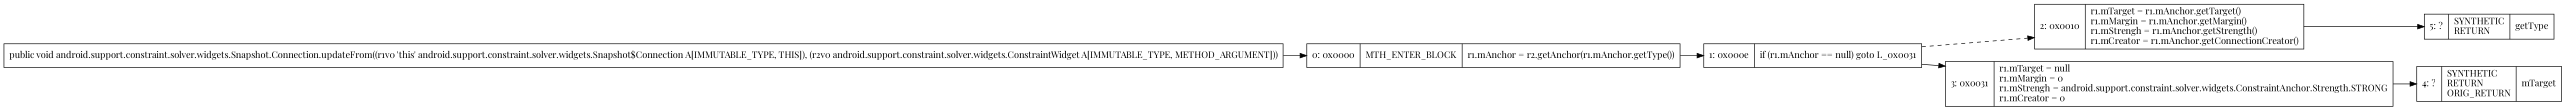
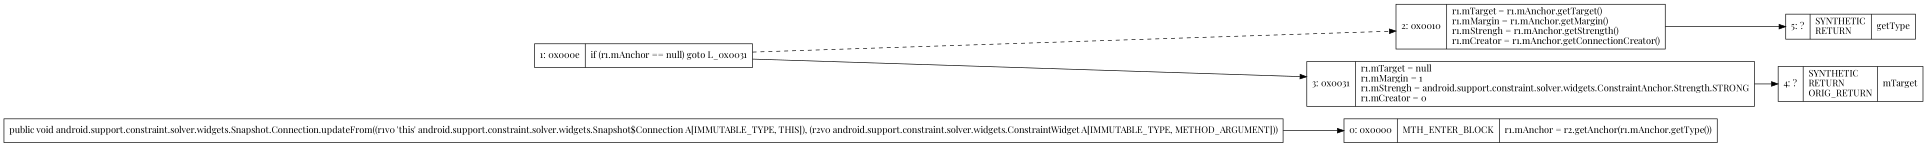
edge "0: 0x0000" -> "1: 0x000e": removed
node "3: 0x0031": text "r1.mMargin = 0" -> "r1.mMargin = 1"
